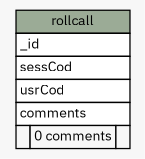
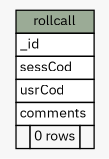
node "rollcall": text "0 comments" -> "0 rows"
